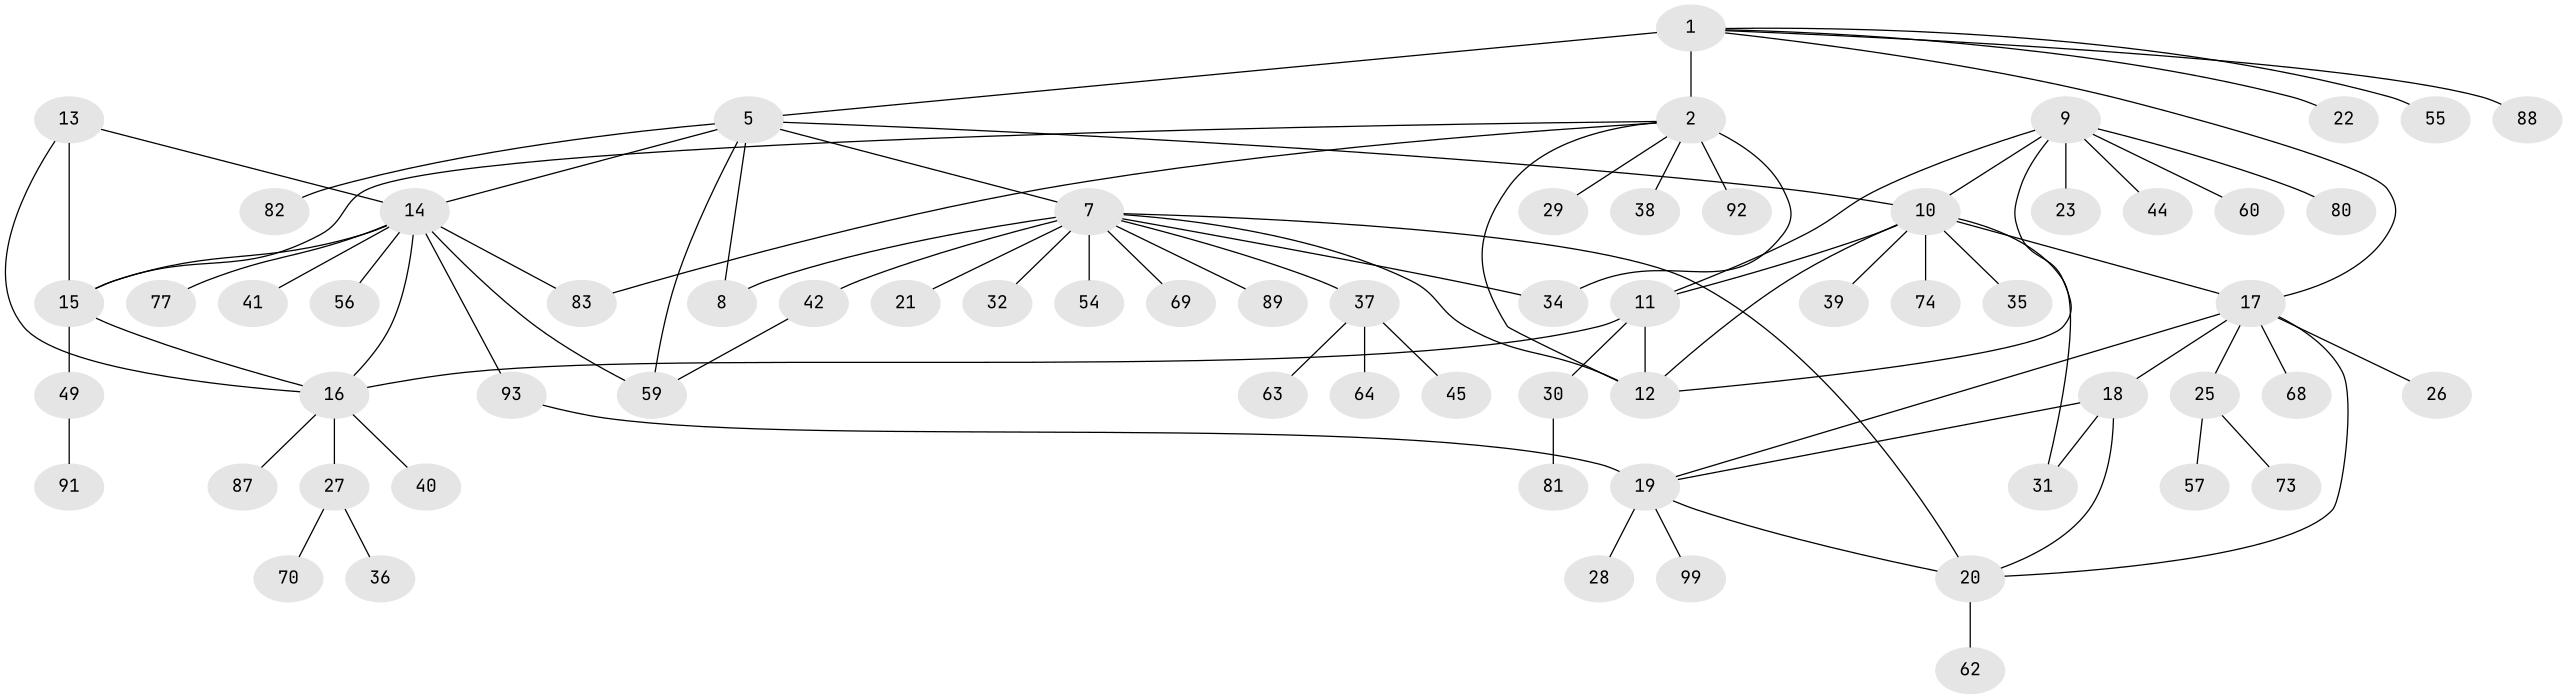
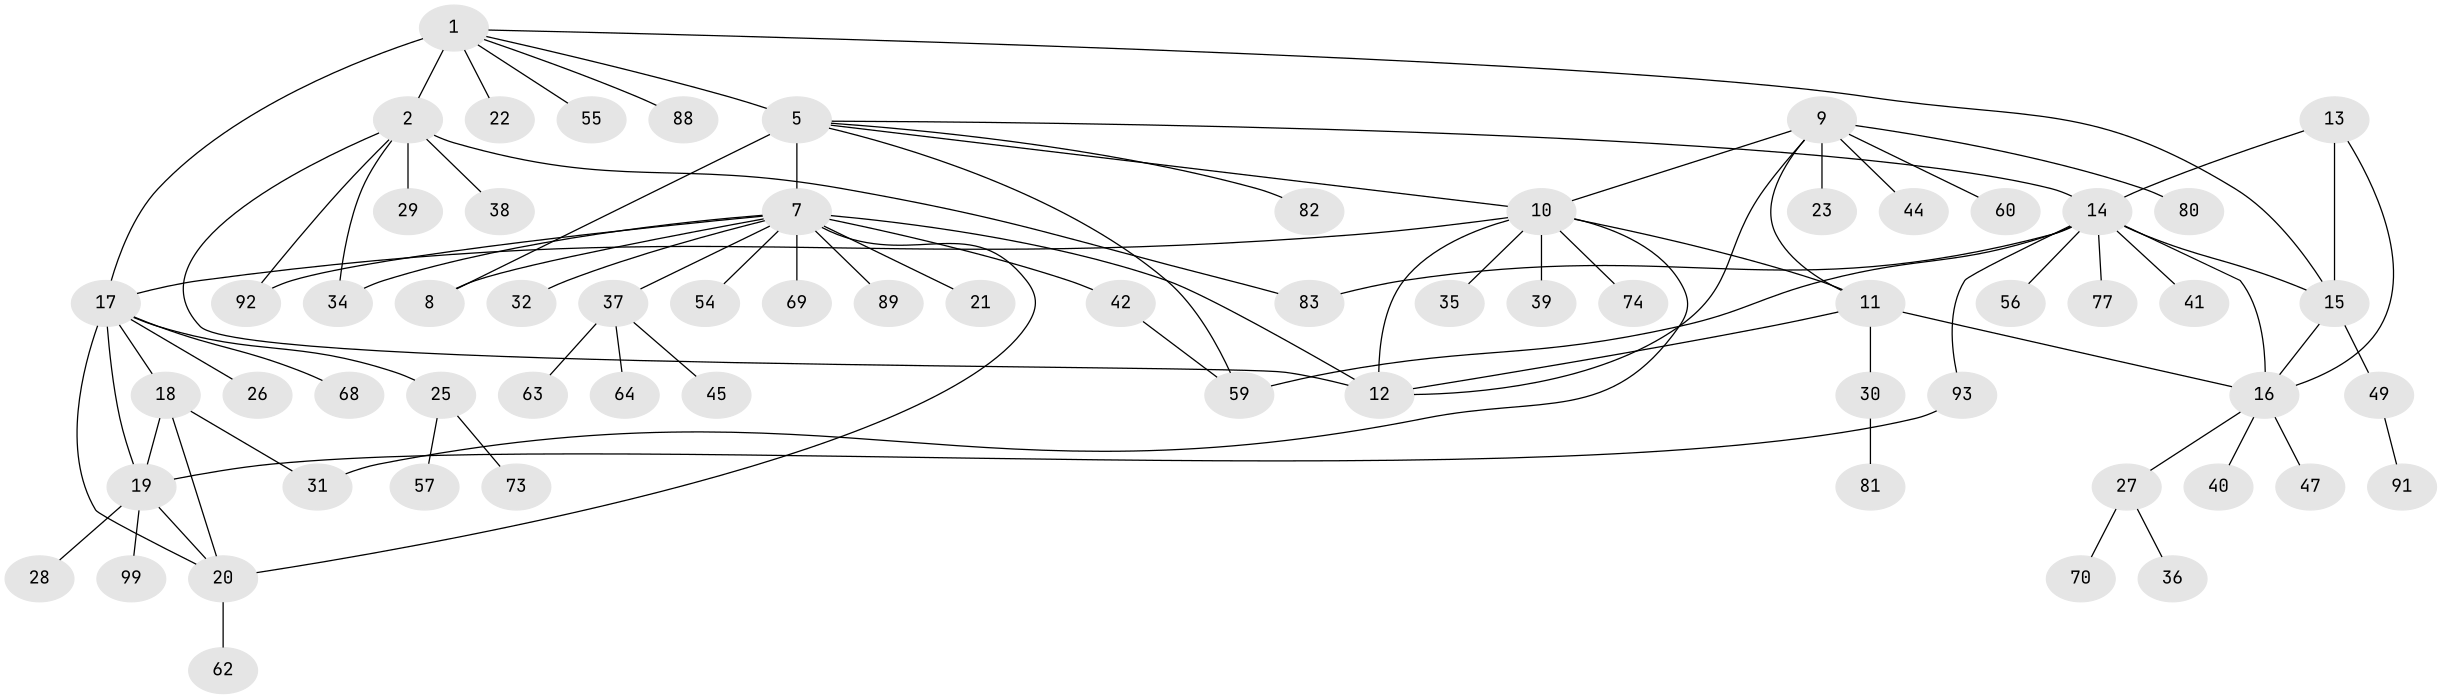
edge "2" -- "15": now "1" -- "15"
edge "7" -- "92": added
node "87": label "87" -> "47"
